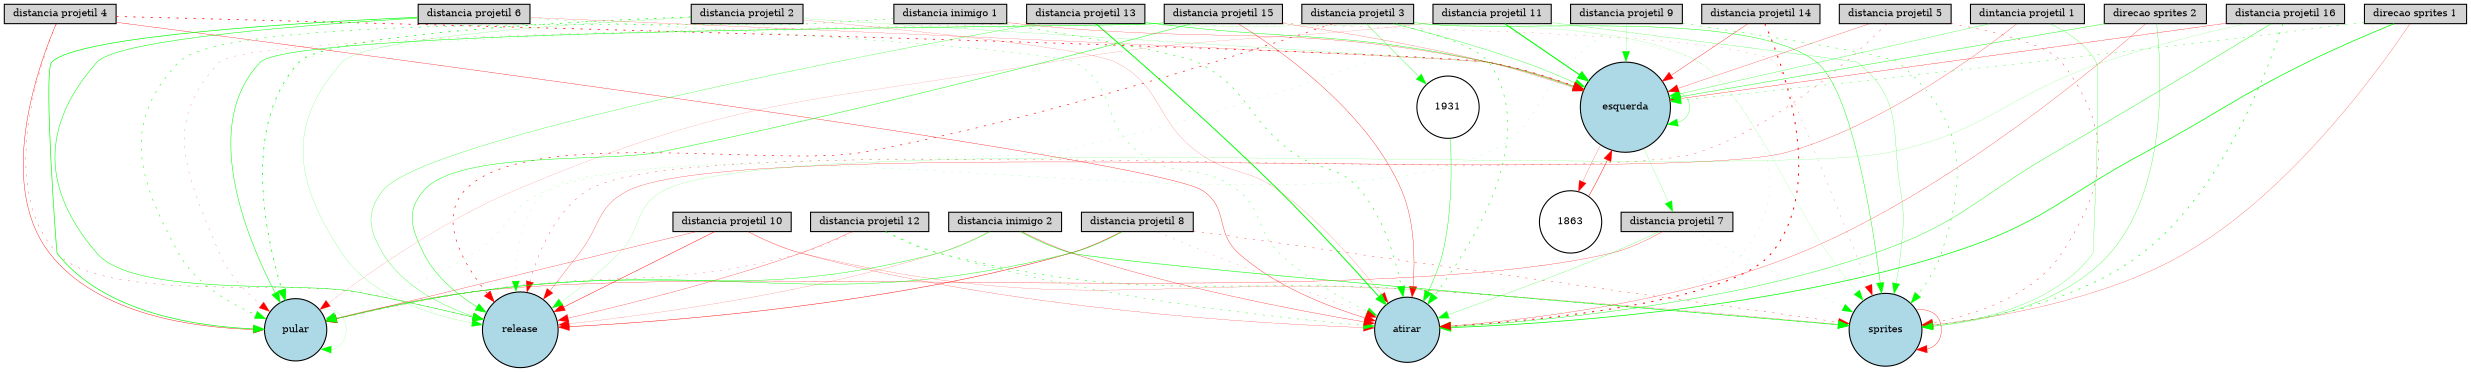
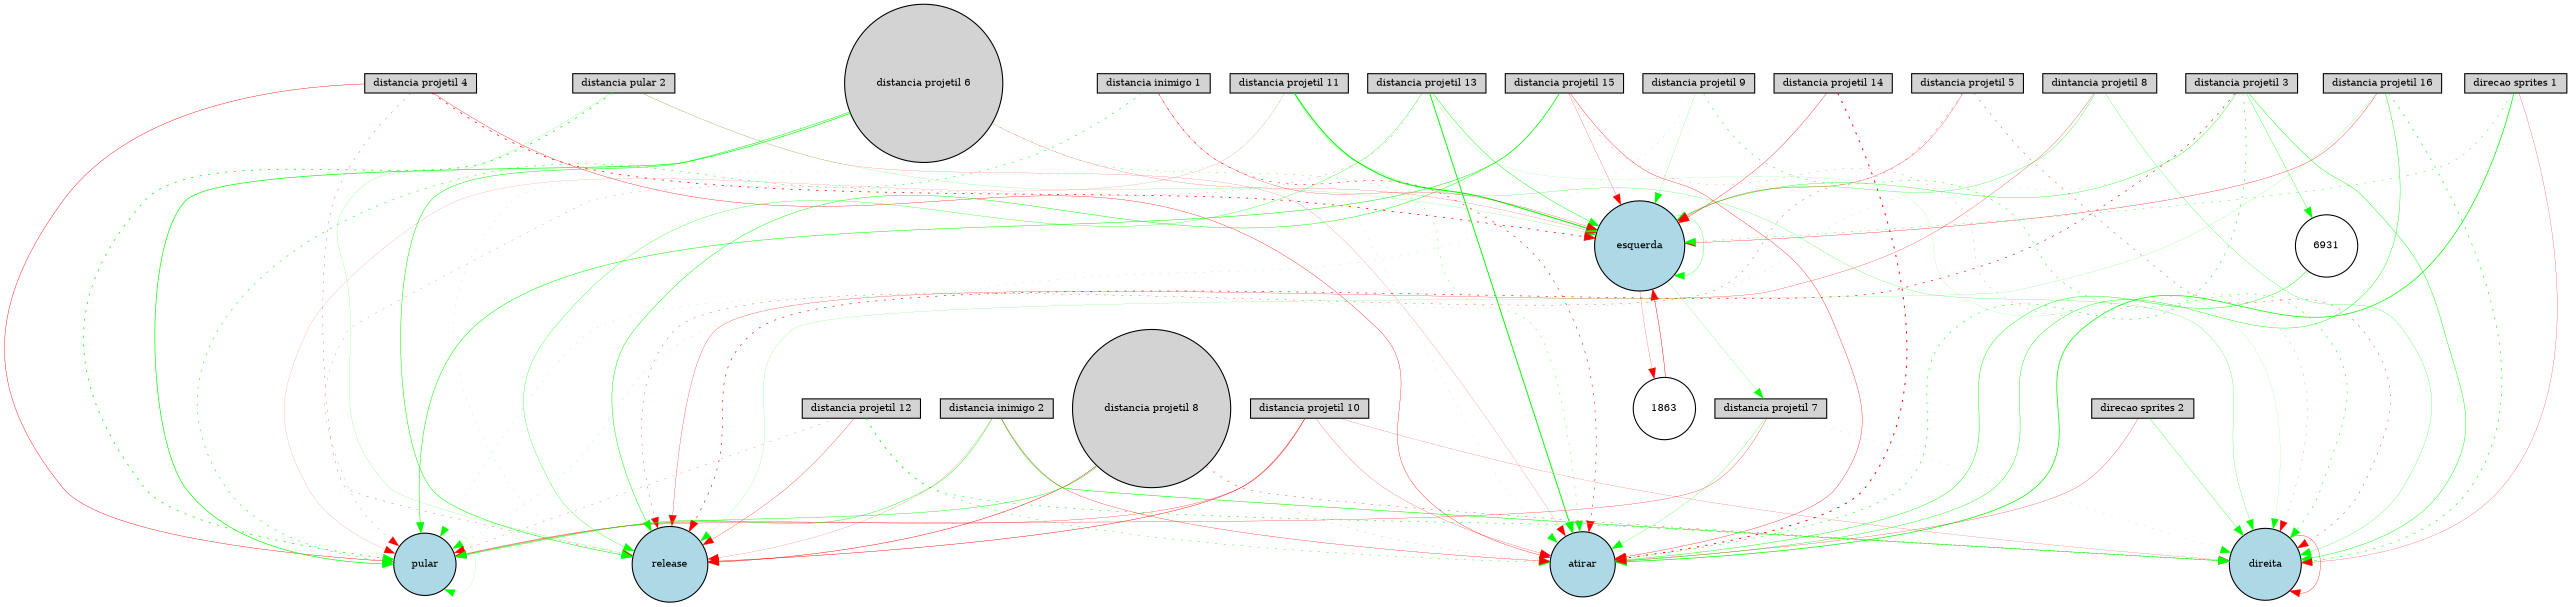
node "distancia projetil 6": shape box -> circle
node "distancia projetil 2": label "distancia projetil 2" -> "distancia pular 2"
node "dintancia projetil 1": label "dintancia projetil 1" -> "dintancia projetil 8"
edge "direcao sprites 2" -> "esquerda": removed
edge "distancia inimigo 1" -> "atirar": color green -> red
node "1931": label "1931" -> "6931"
node "distancia projetil 8": shape box -> circle
node "sprites": label "sprites" -> "direita"
